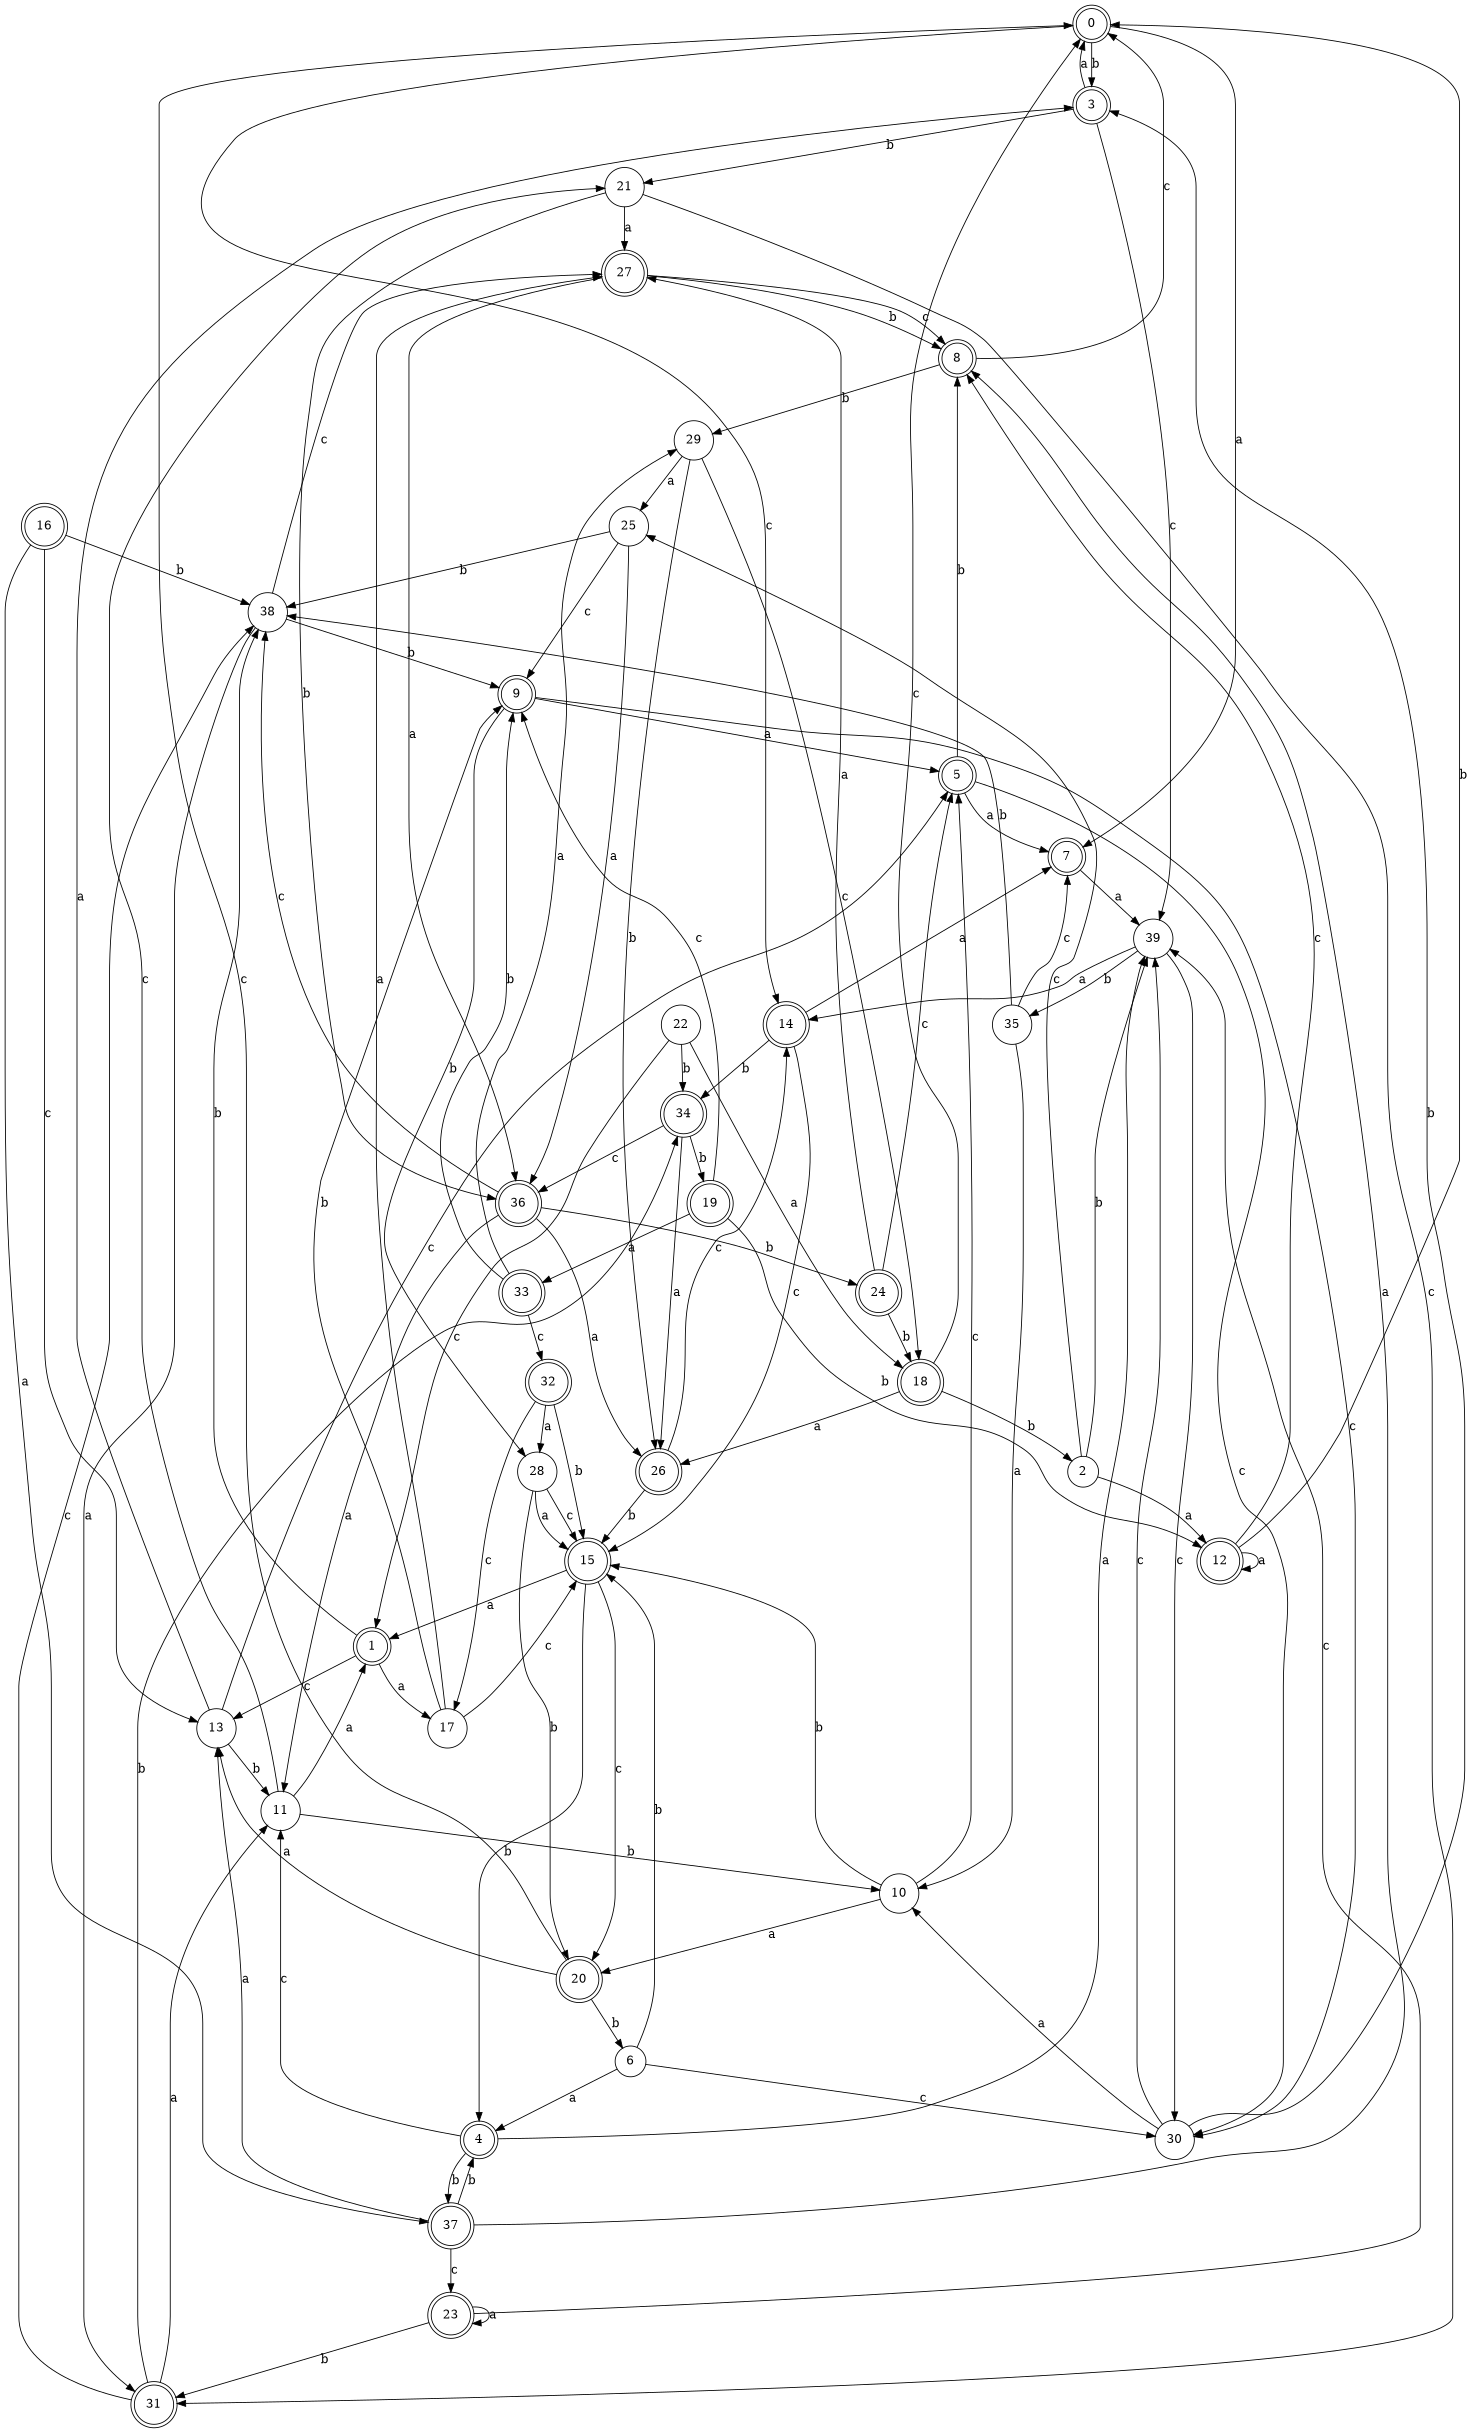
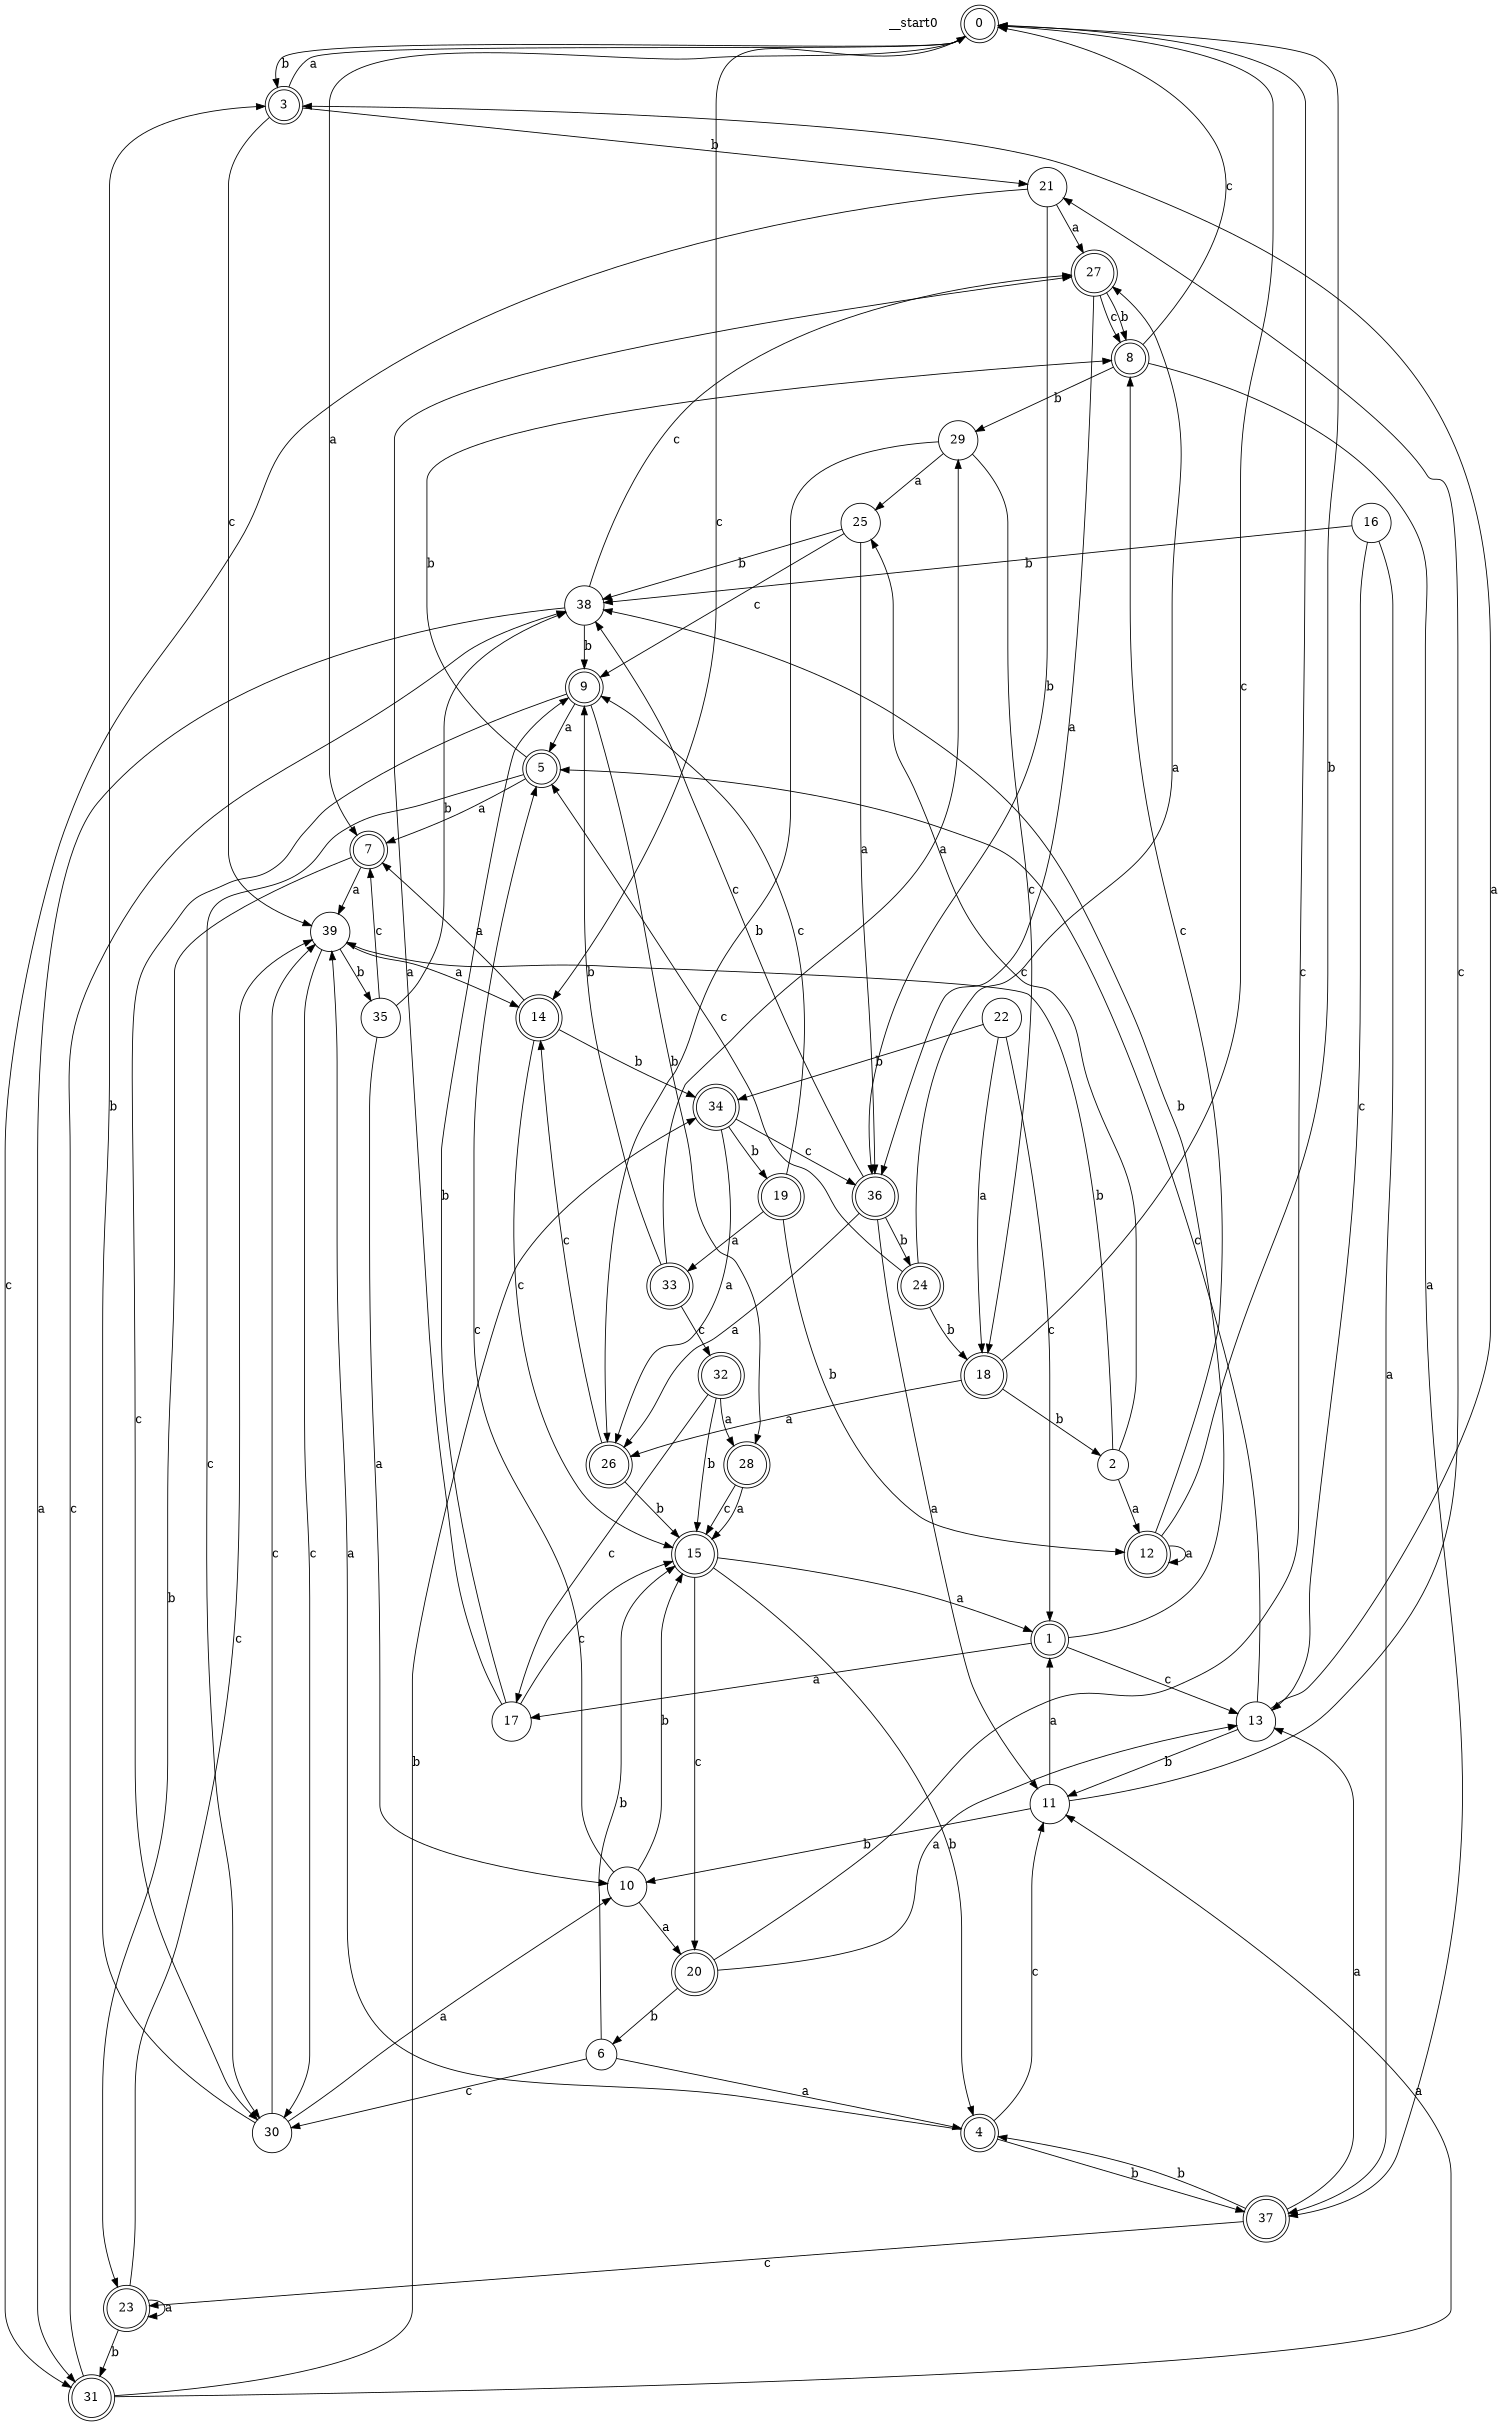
node "__start0": added
node "16": shape doublecircle -> circle
node "28": shape circle -> doublecircle
edge "7" -> "23": added, label "b"
edge "37" -> "8": reversed
edge "28" -> "20": removed, label "b"
